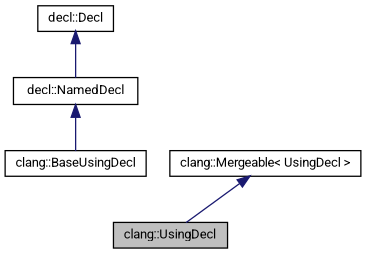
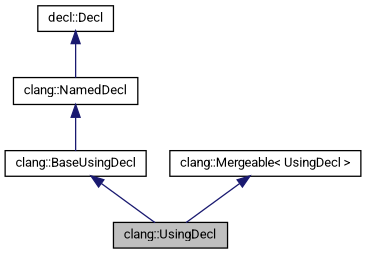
node "decl::NamedDecl": label "decl::NamedDecl" -> "clang::NamedDecl"
edge "clang::UsingDecl" -> "clang::BaseUsingDecl": added
